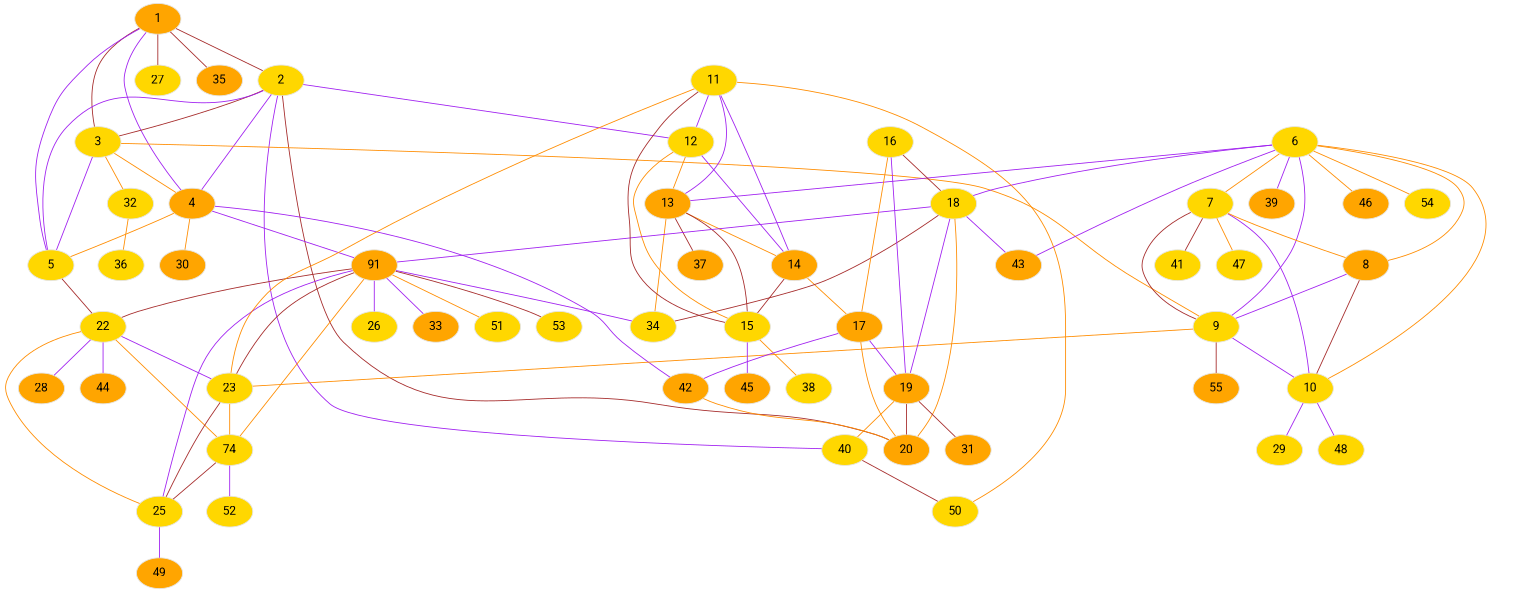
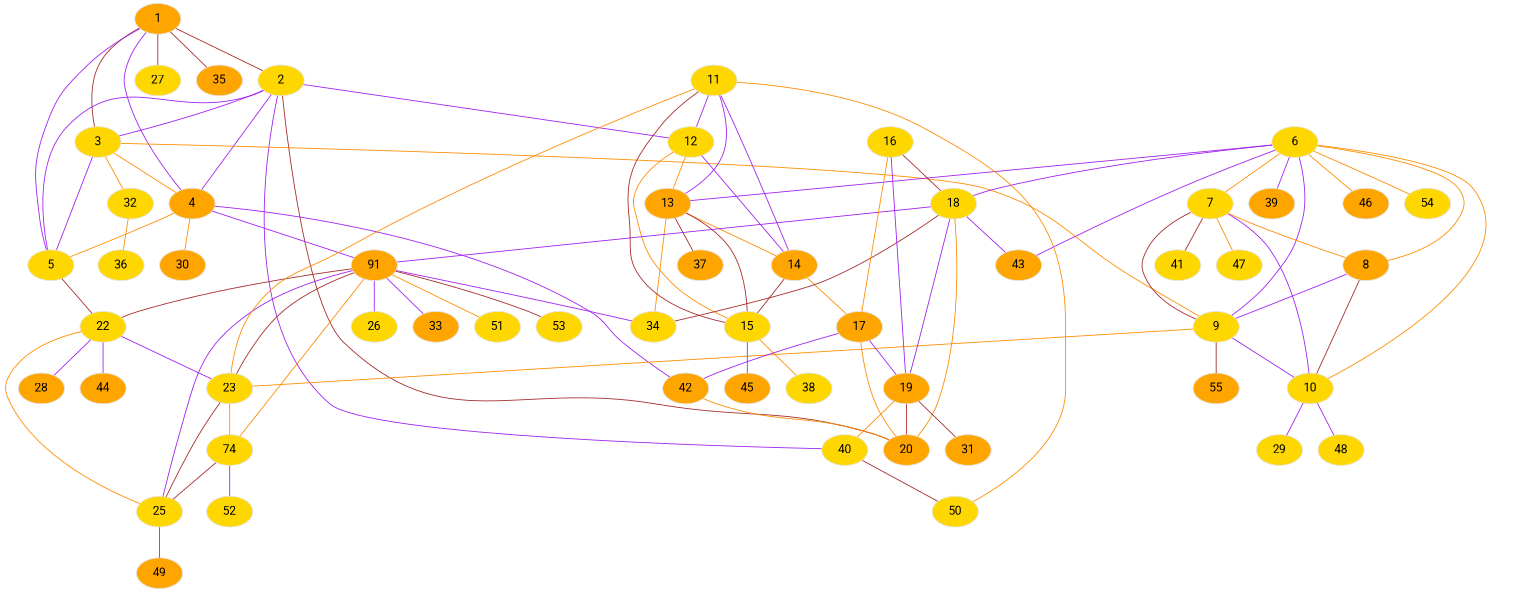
edge "2" -- "3": color brown -> purple
edge "22" -- "74": removed
